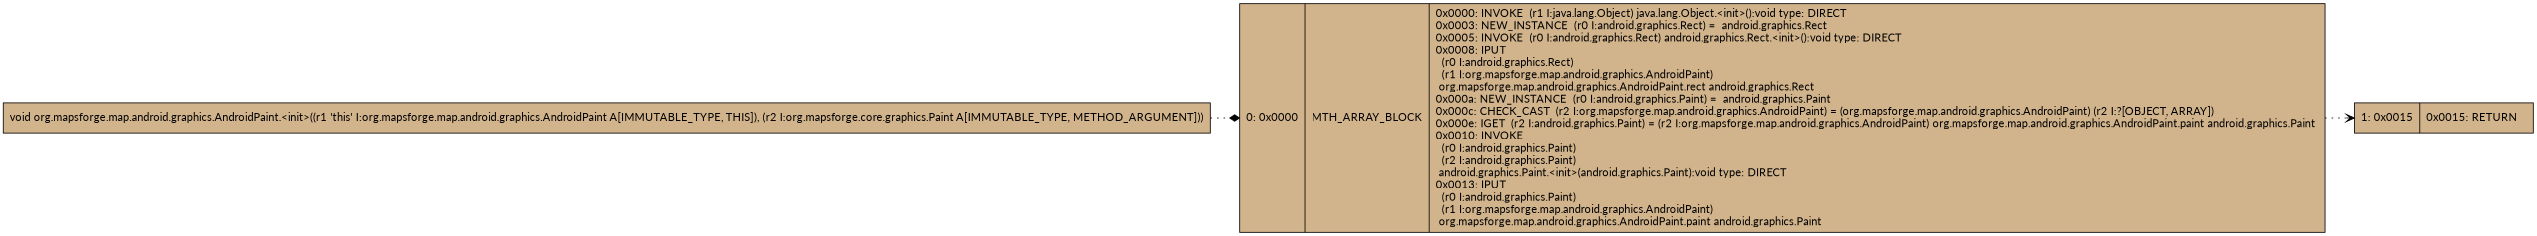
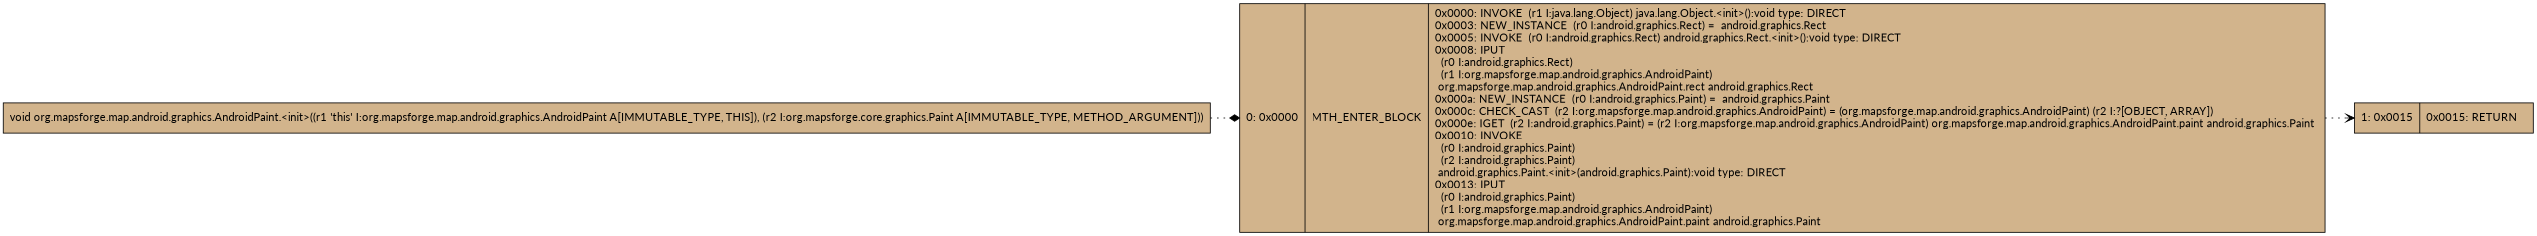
node "0: 0x0000": text "MTH_ARRAY_BLOCK" -> "MTH_ENTER_BLOCK"
